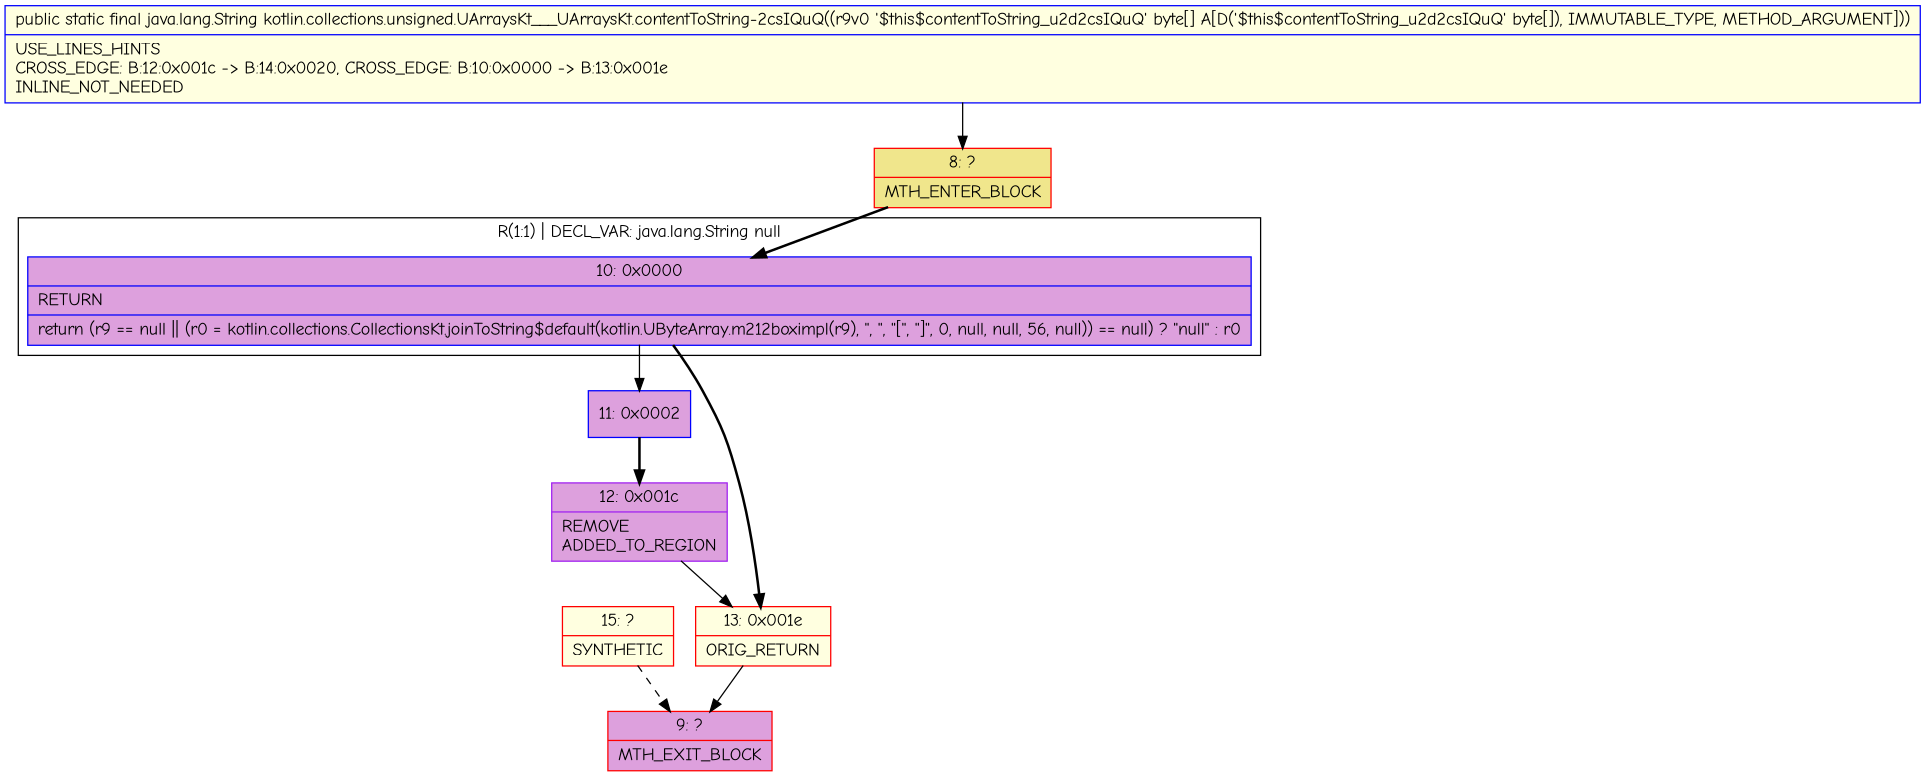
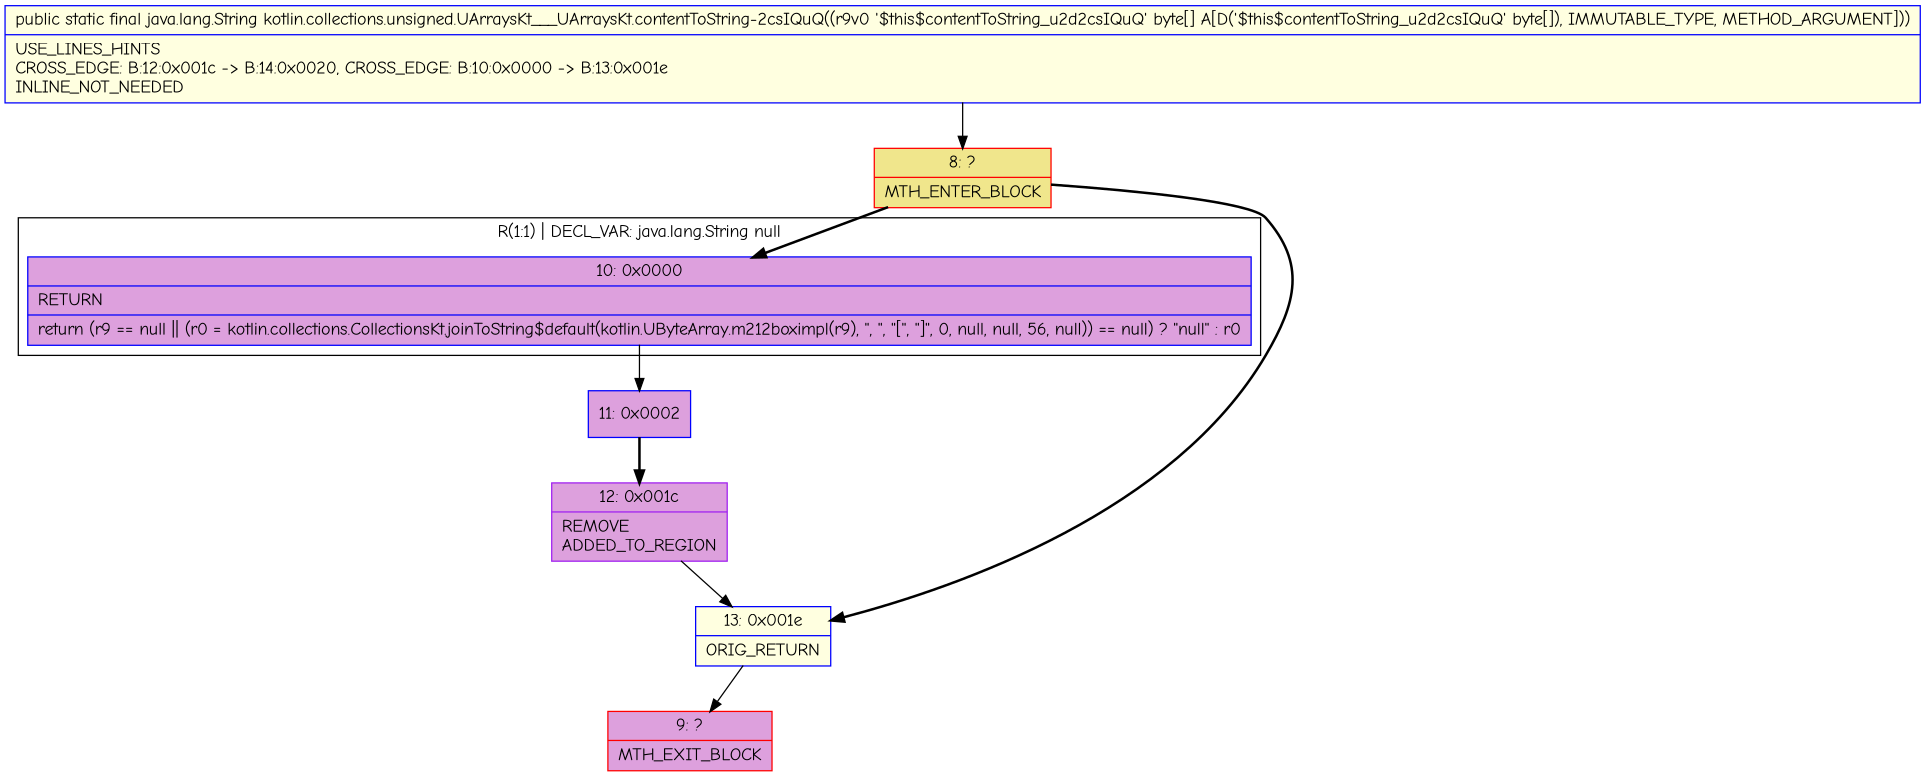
edge "10: 0x0000" -> "13: 0x001e": now "8: ?" -> "13: 0x001e"
node "15: ?": removed
node "13: 0x001e": color red -> blue
